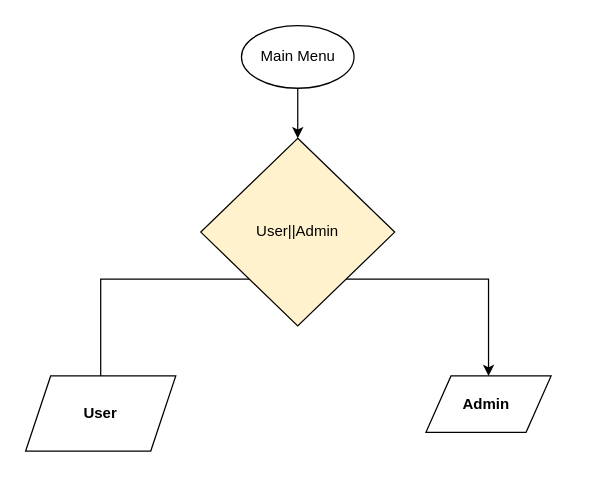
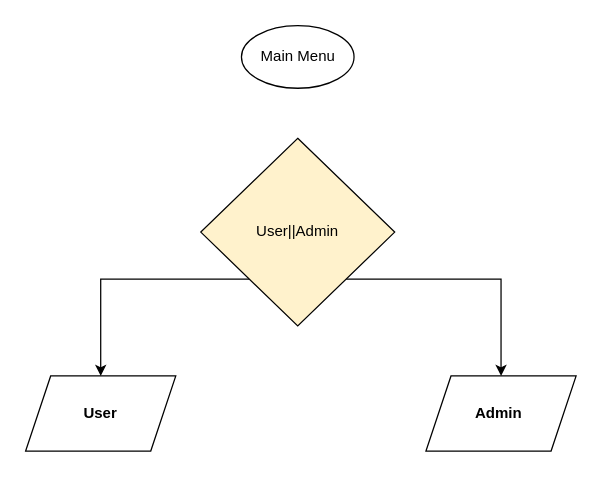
edge "Main Menu" -> "User||Admin": removed
edge "User||Admin" -- "User": arrowhead none -> classic
node "Admin": size 125x56 -> 150x75
